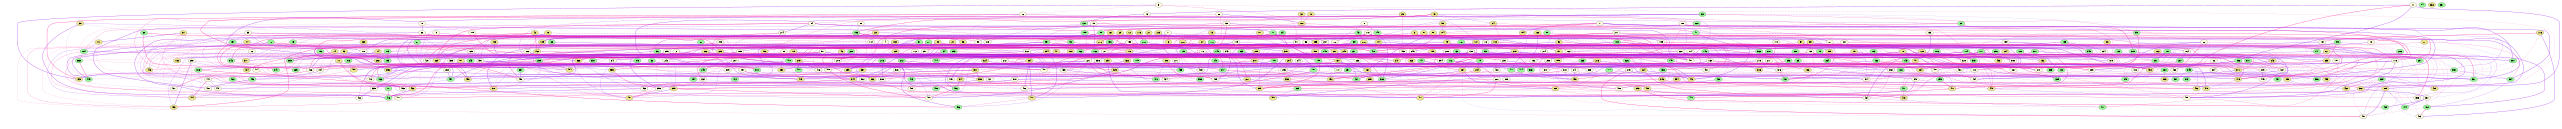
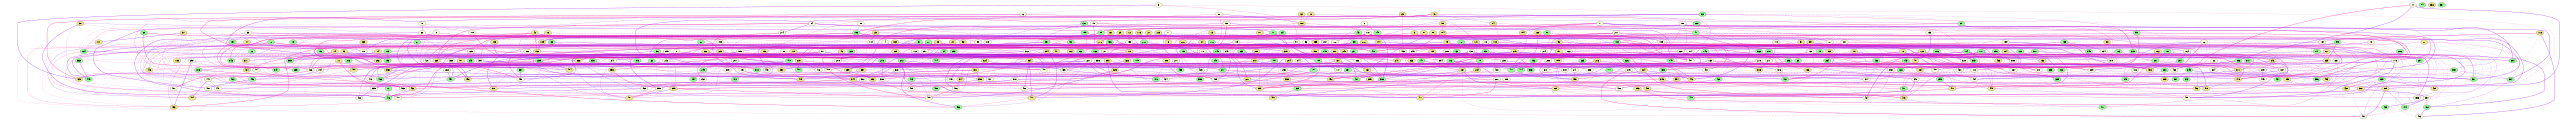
node "73": removed
edge "217" -- "411": style dashed -> bold
edge "45" -- "342": now "153" -- "342"
node "12": fillcolor lightyellow -> palegreen
node "200": removed
node "183": removed
node "212": removed
node "152": fillcolor lightyellow -> palegreen
node "151": label "151" -> "651"
node "443": added
node "406": fillcolor palegreen -> lightyellow
